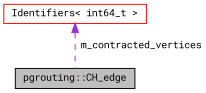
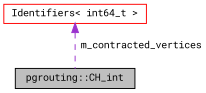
node "pgrouting::CH_edge": label "pgrouting::CH_edge" -> "pgrouting::CH_int"
